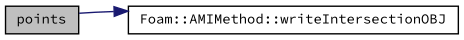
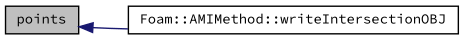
edge "points" -> "Foam::AMIMethod::writeIntersectionOBJ": reversed
